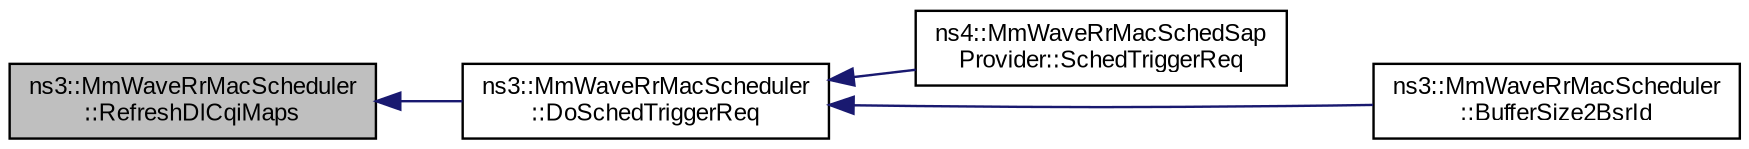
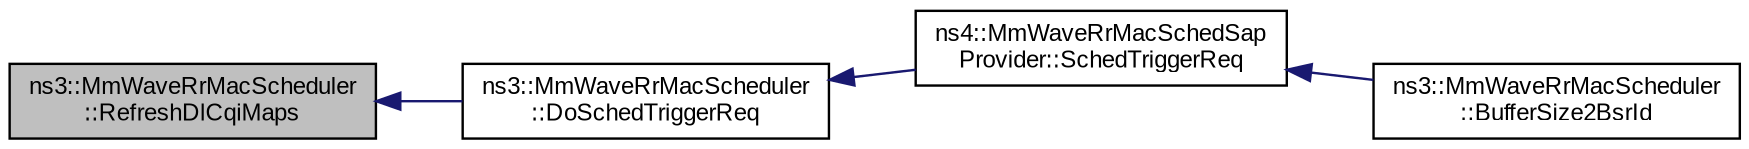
edge "ns3::MmWaveRrMacScheduler ::BufferSize2BsrId" -> "ns3::MmWaveRrMacScheduler ::DoSchedTriggerReq": now "ns3::MmWaveRrMacScheduler ::BufferSize2BsrId" -> "ns4::MmWaveRrMacSchedSap Provider::SchedTriggerReq"
